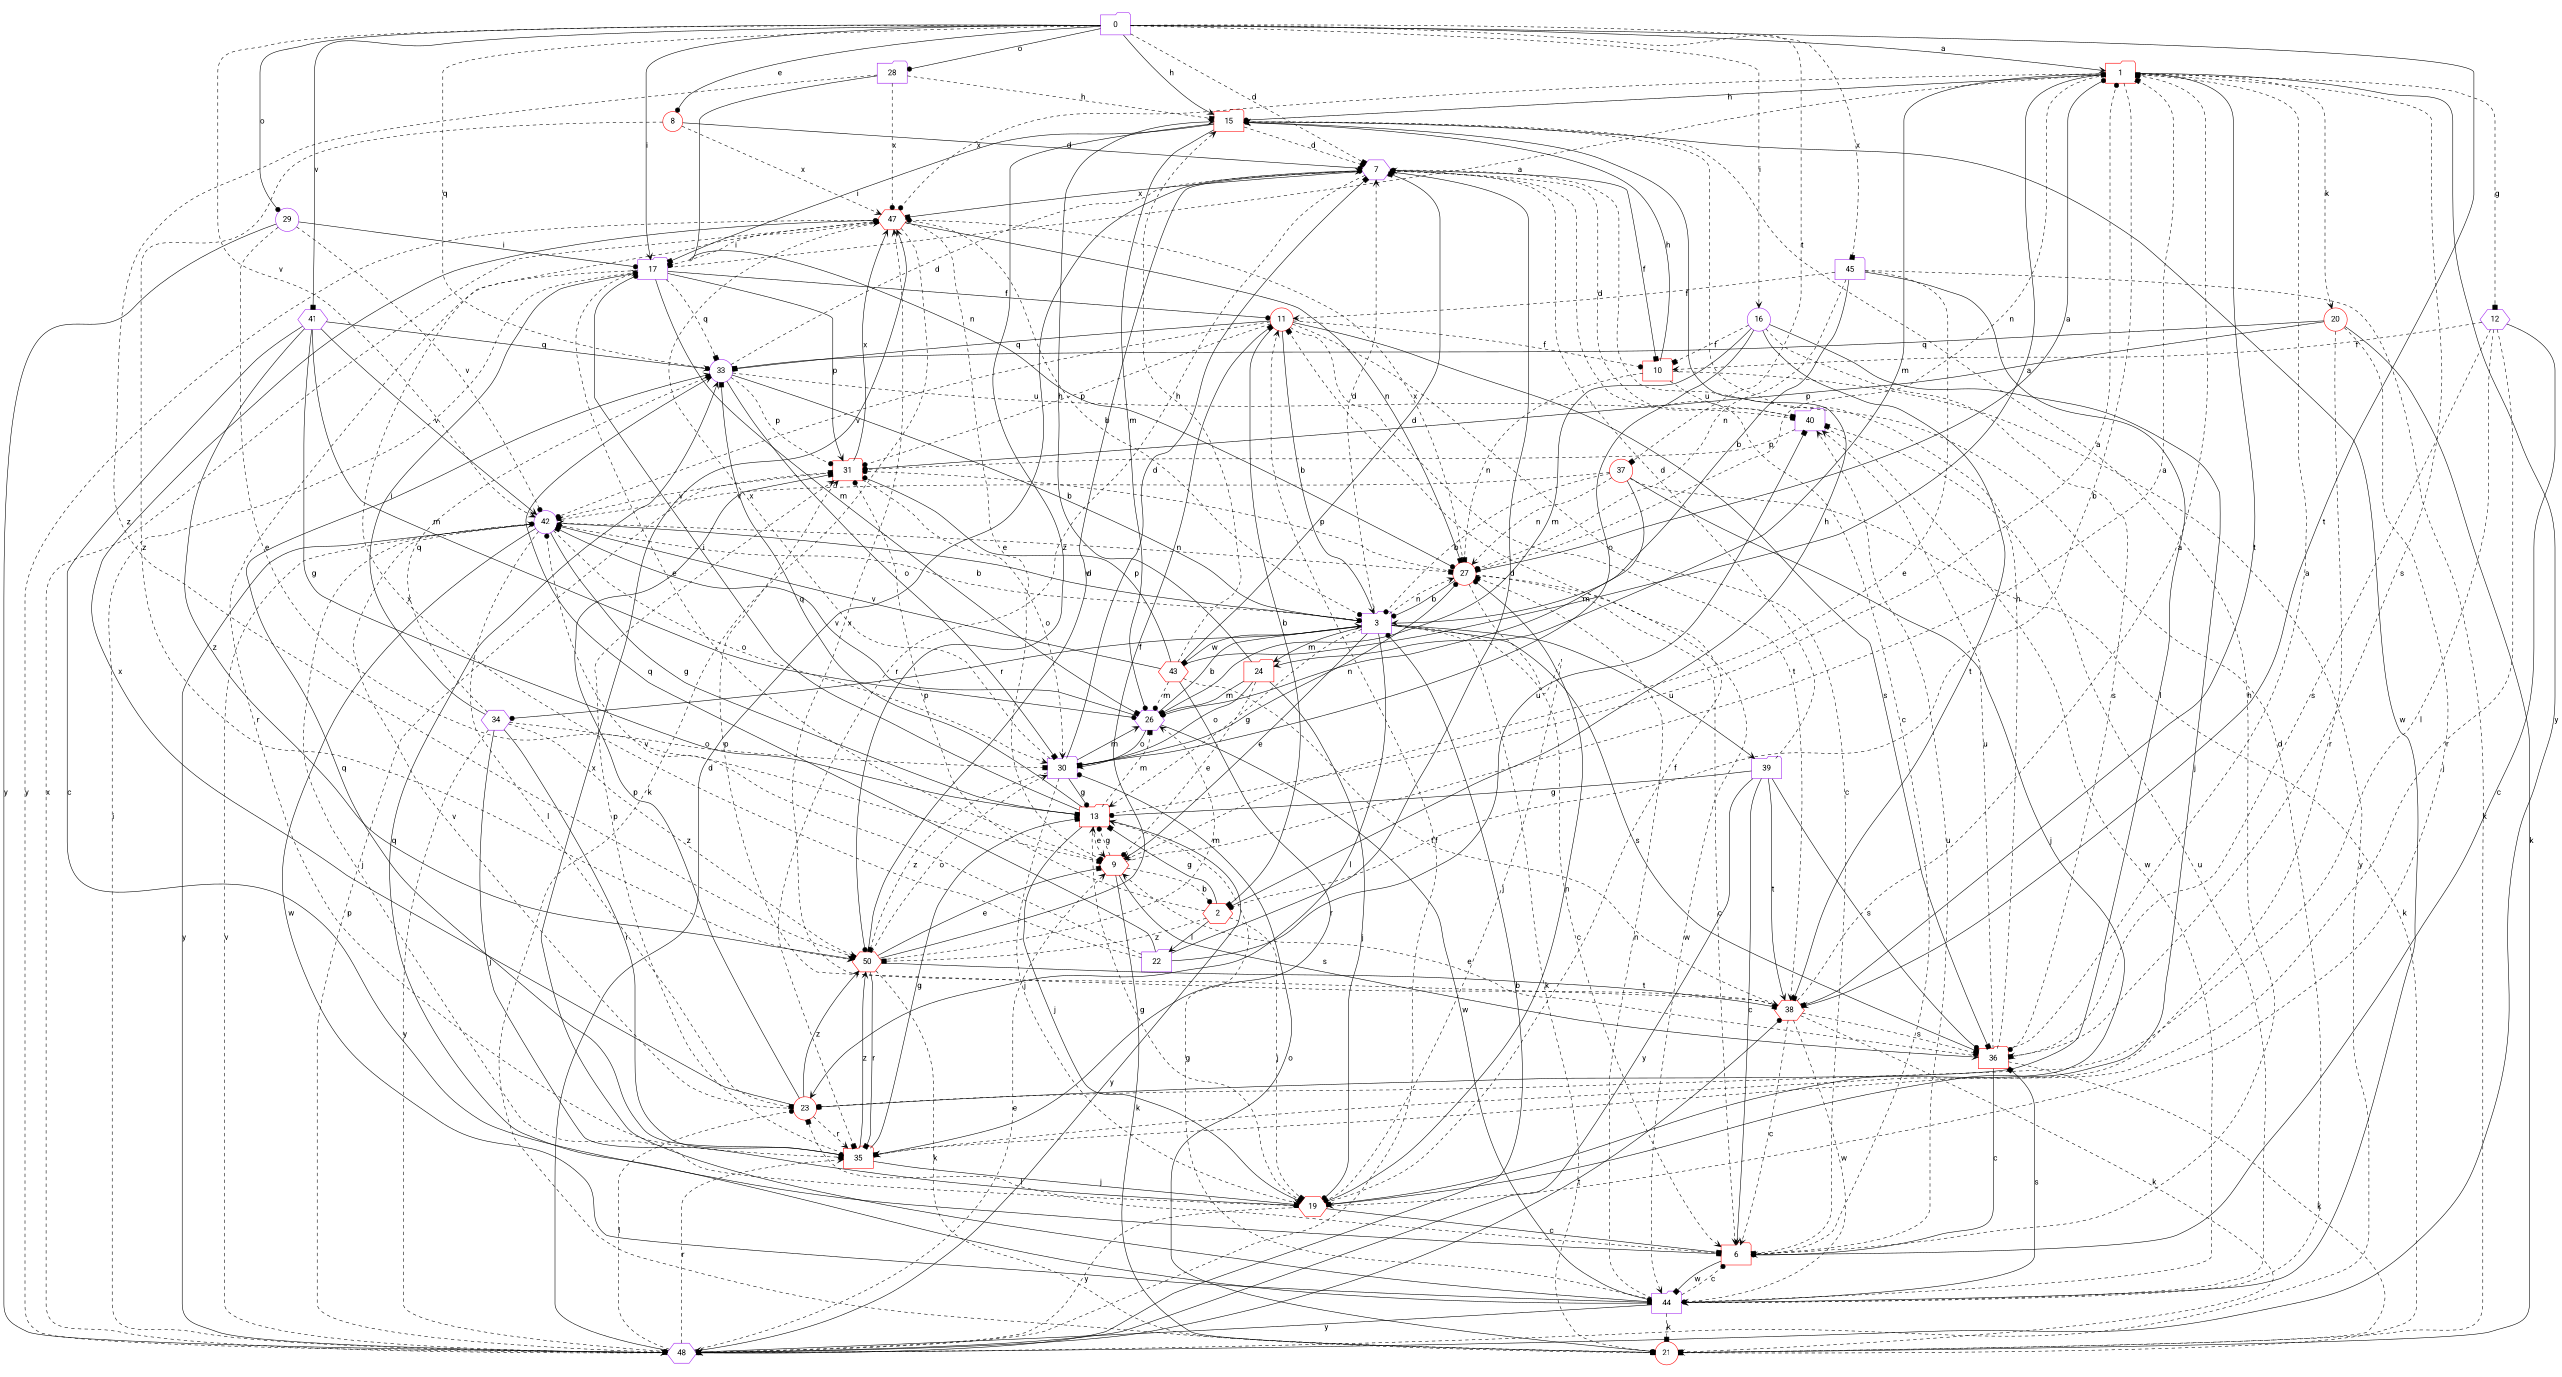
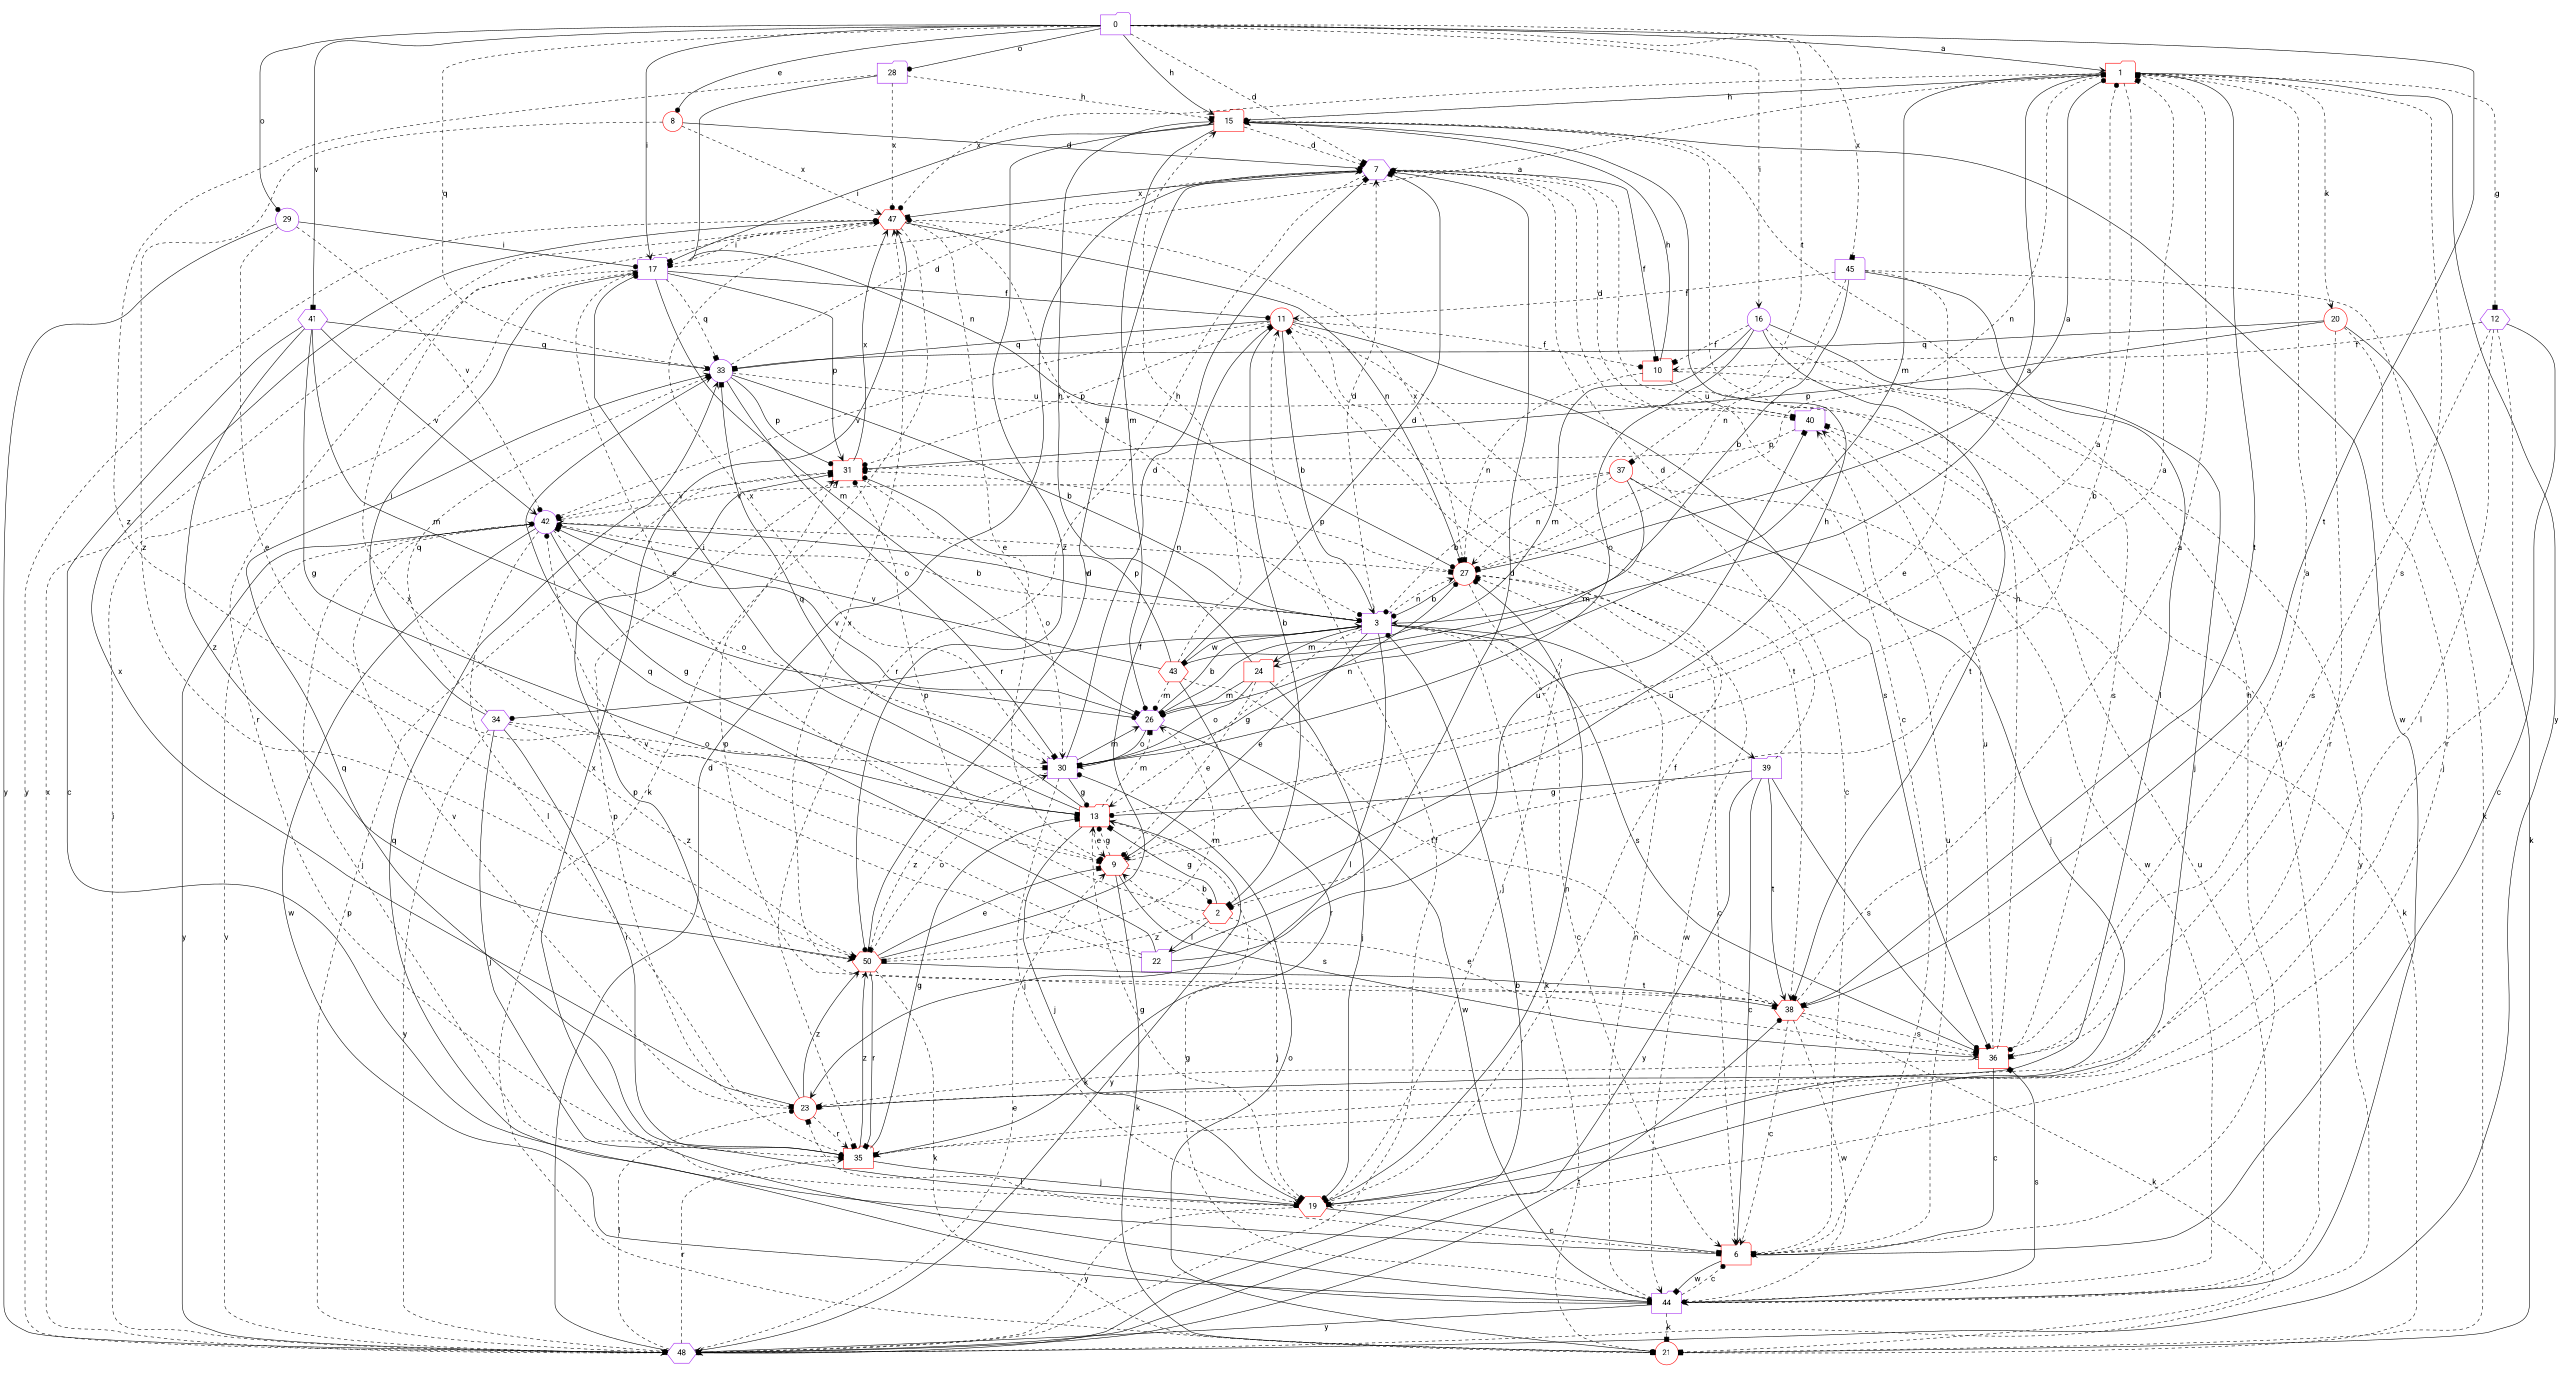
edge "0" -> "42": removed, label "v"
edge "33" -> "31": style dashed -> solid
edge "36" -> "21": now "36" -> "23"
